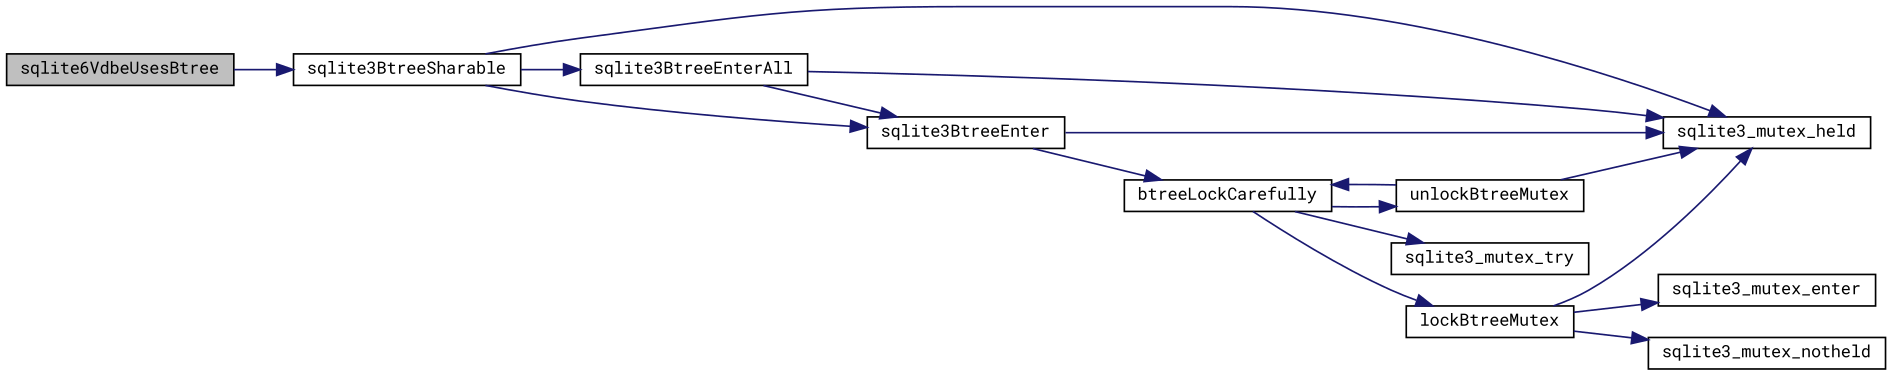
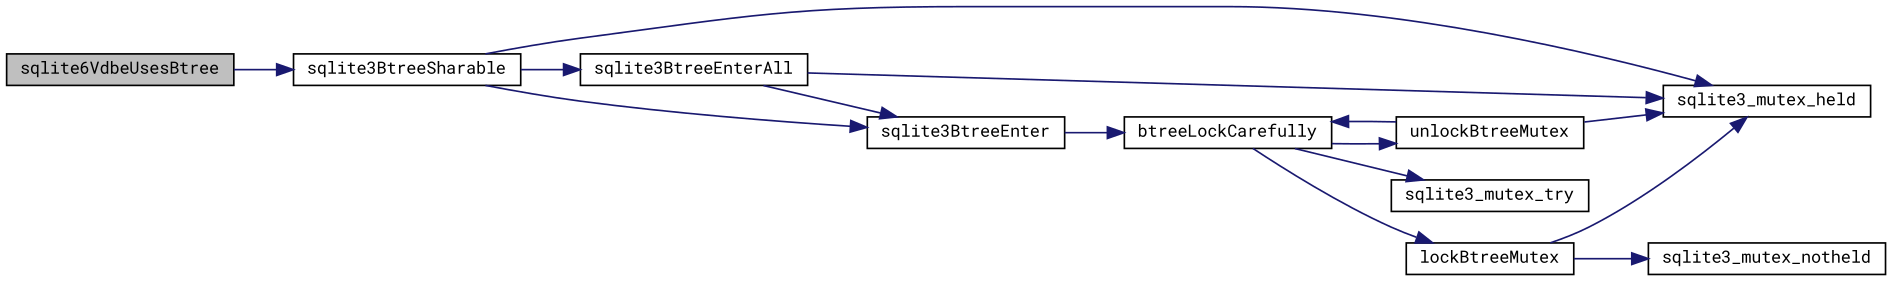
edge "sqlite3BtreeEnter" -> "sqlite3_mutex_held": removed
node "sqlite3_mutex_enter": removed
